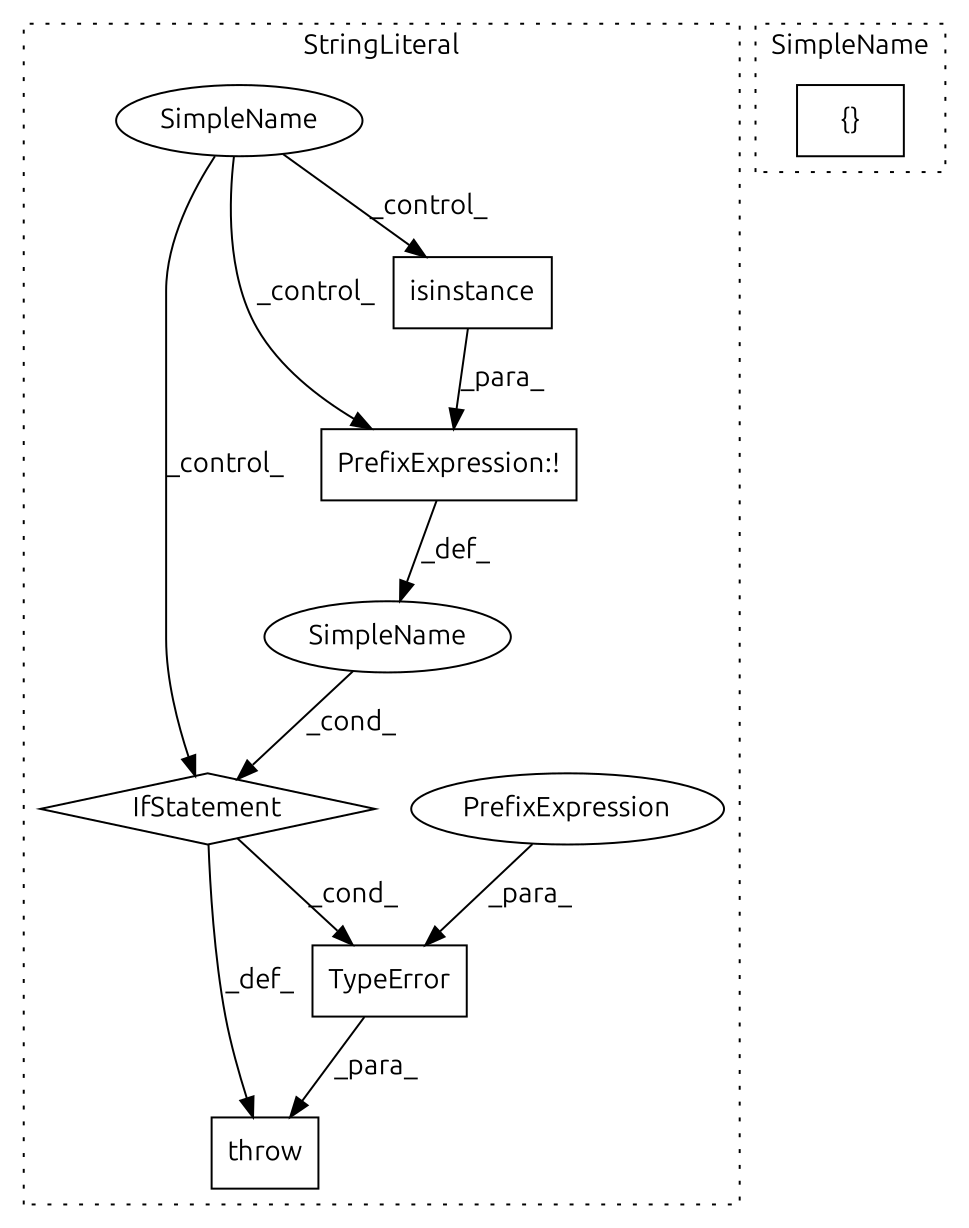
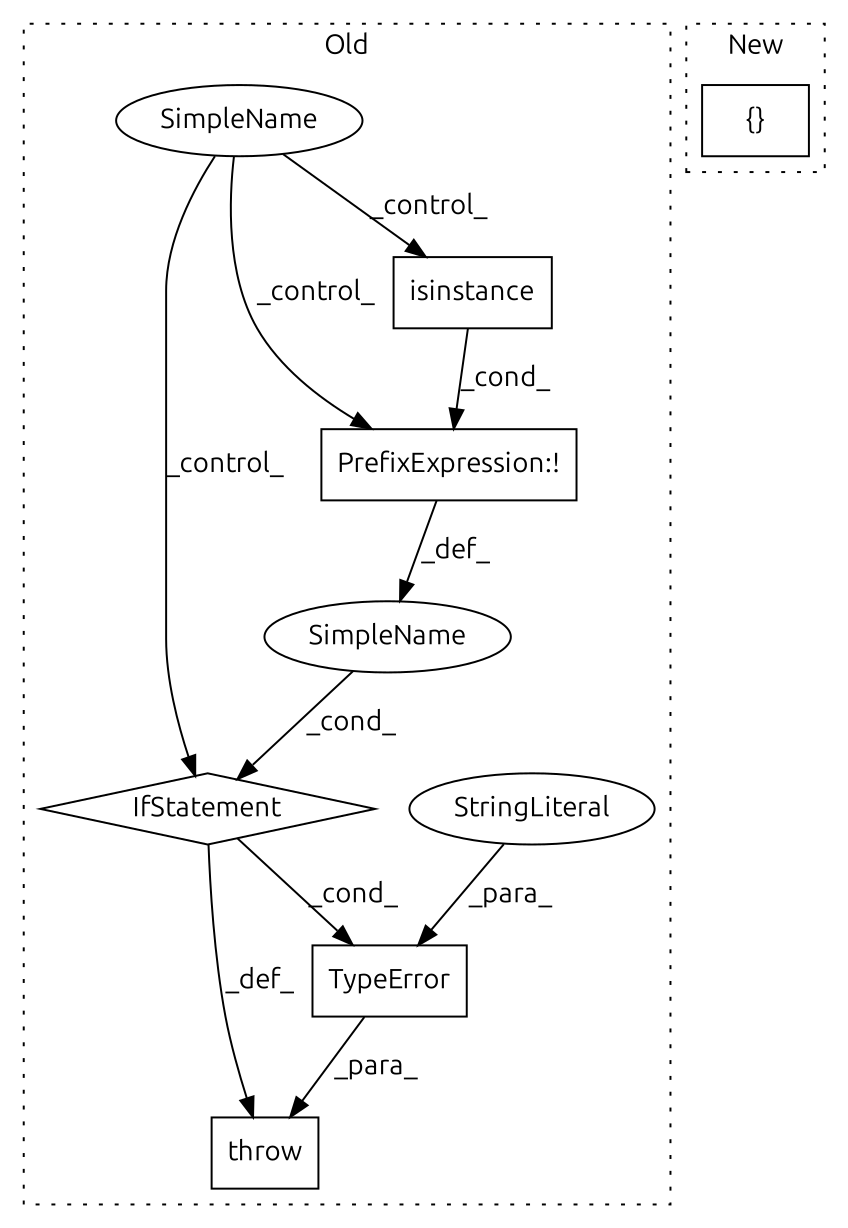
cluster "StringLiteral": label "StringLiteral" -> "Old"
cluster "SimpleName": label "SimpleName" -> "New"
edge "isinstance" -> "PrefixExpression:!": label "_para_" -> "_cond_"
node "PrefixExpression": label "PrefixExpression" -> "StringLiteral"
